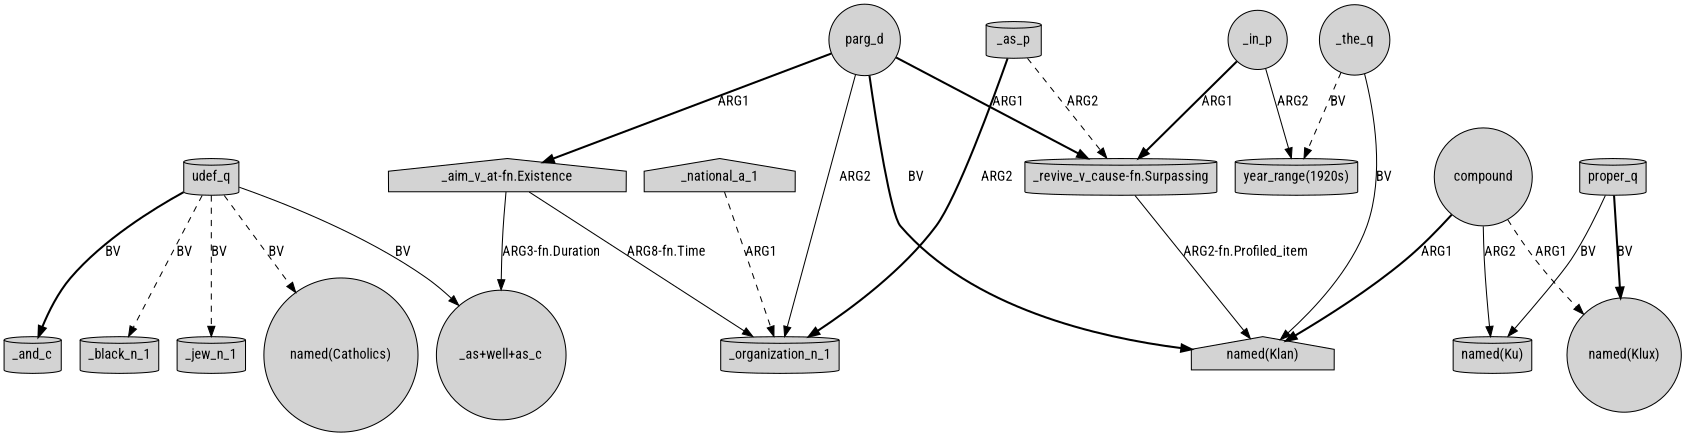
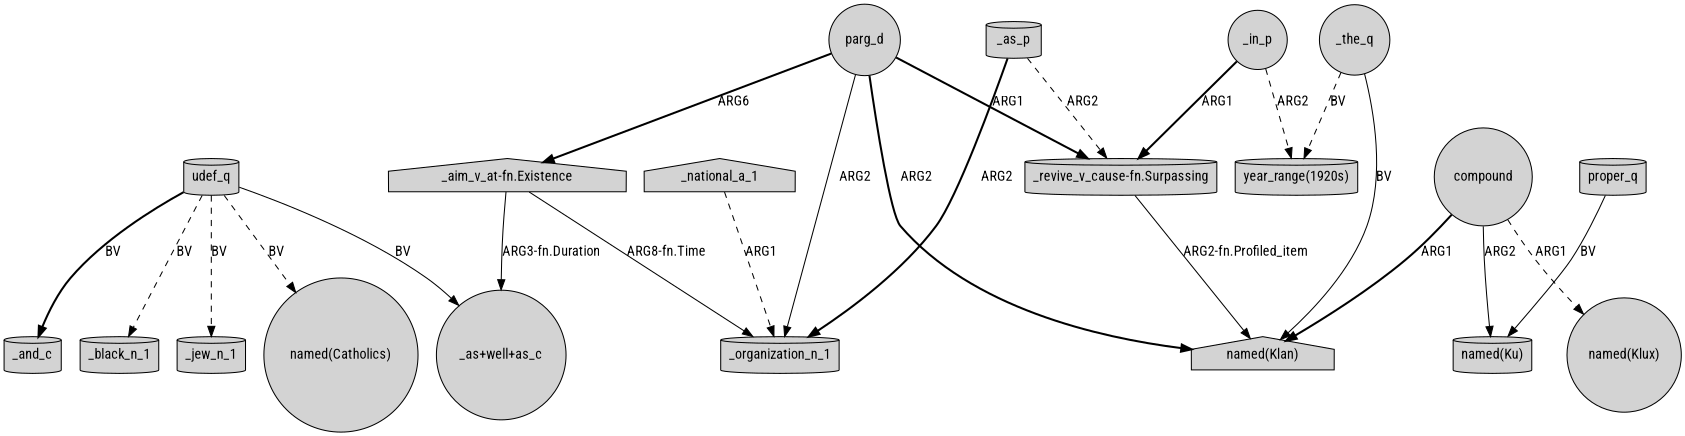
edge "parg_d" -> "_aim_v_at-fn.Existence": label "ARG1" -> "ARG6"
edge "_in_p" -> "year_range(1920s)": style solid -> dashed
edge "parg_d" -> "named(Klan)": label "BV" -> "ARG2"
edge "proper_q" -> "named(Klux)": removed, label "BV"
